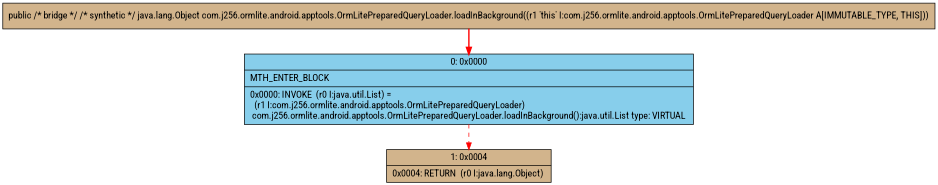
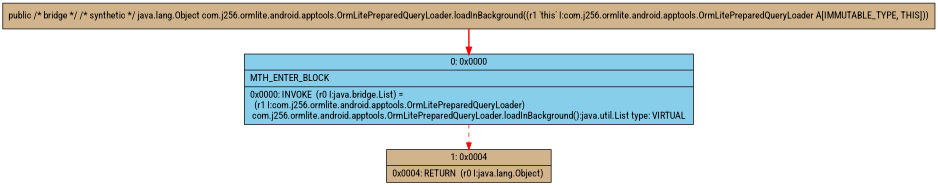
node "0: 0x0000": text "0x0000: INVOKE  (r0 I:java.util.List) =" -> "0x0000: INVOKE  (r0 I:java.bridge.List) ="
